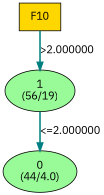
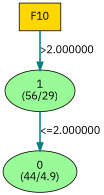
node "1 (56/19)": label "1 (56/19)" -> "1 (56/29)"
node "0 (44/4.0)": label "0 (44/4.0)" -> "0 (44/4.9)"
